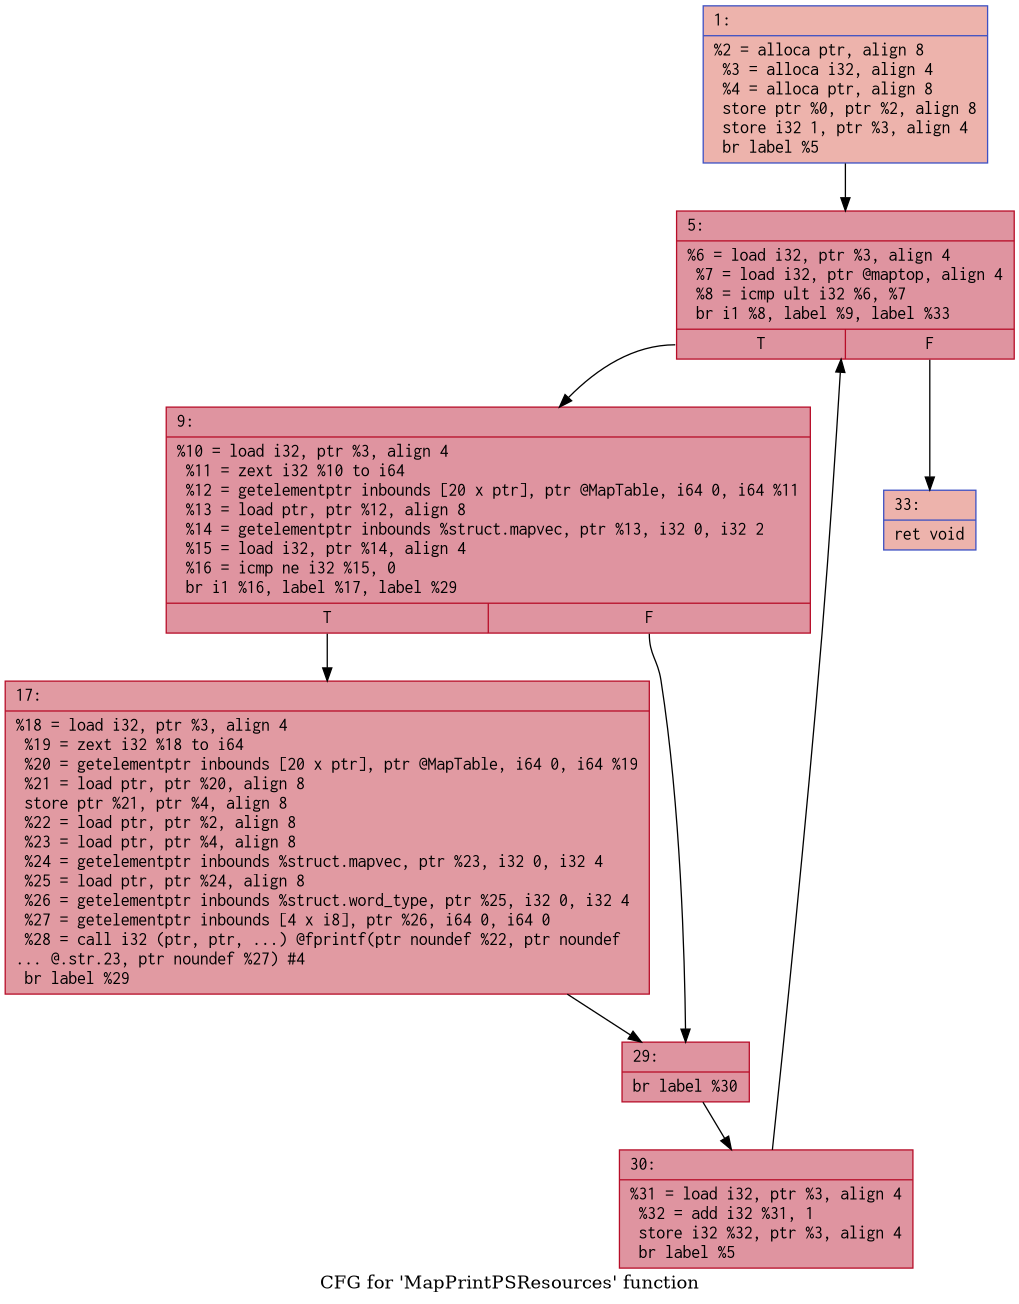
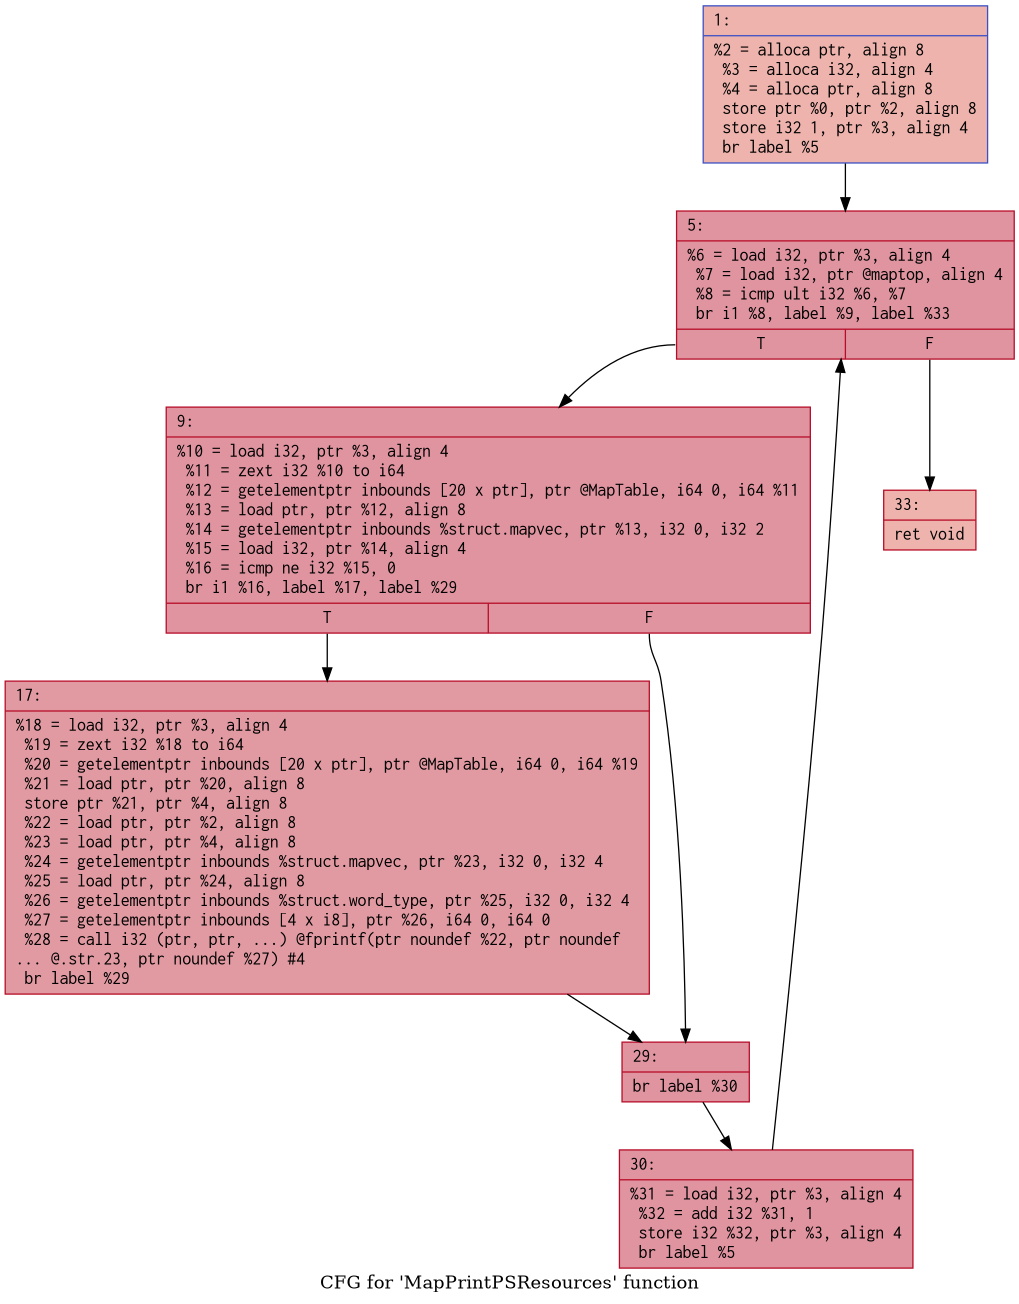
node "33:": color #3d50c3ff -> #b70d28ff
